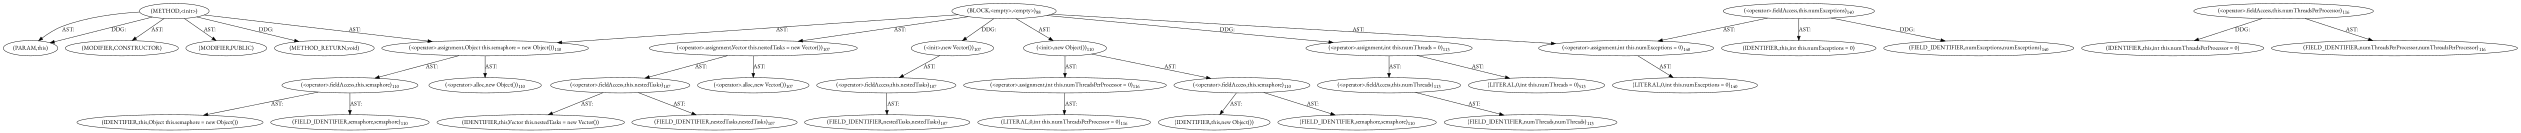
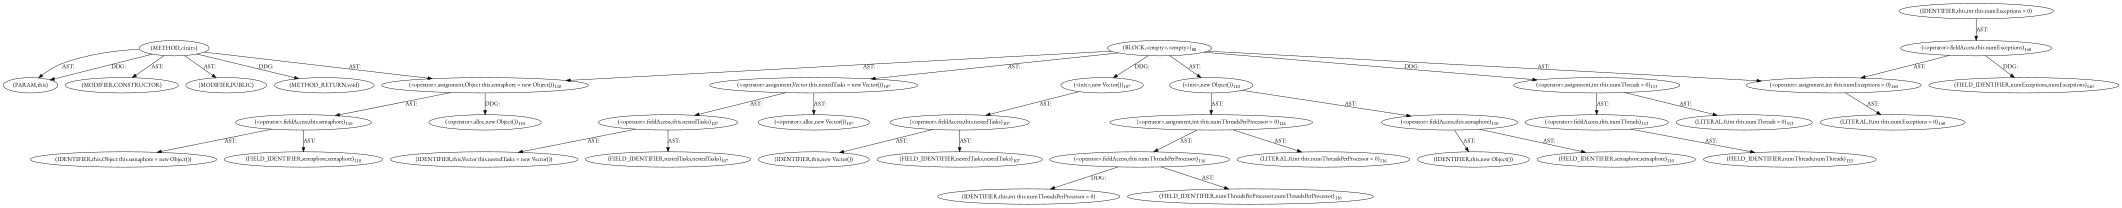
edge "(<operator>.fieldAccess,this.numExceptions)" -> "(IDENTIFIER,this,int this.numExceptions = 0)": reversed
edge "(<operator>.assignment,Object this.semaphore = new Object())" -> "(<operator>.alloc,new Object())": label "AST: " -> "DDG: "
node "(FIELD_IDENTIFIER,numThreads,numThreads)": text "113" -> "133"
edge "(<operator>.assignment,int this.numThreadsPerProcessor = 0)" -> "(<operator>.fieldAccess,this.numThreadsPerProcessor)": added, label "AST:"
node "(IDENTIFIER,this,new Vector())": added
